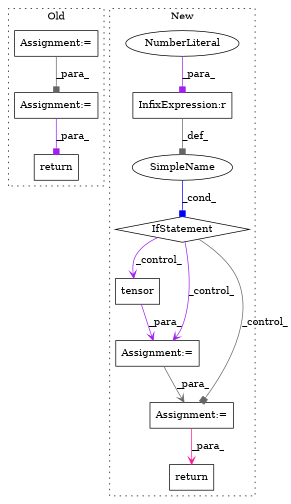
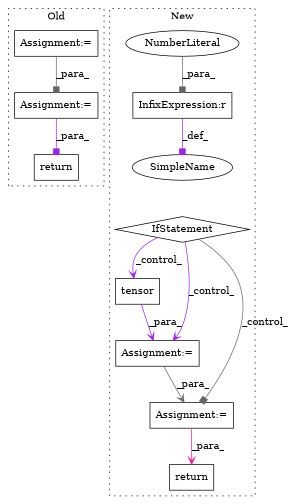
edge "NumberLiteral" -> "InfixExpression:r": color purple -> gray40
edge "InfixExpression:r" -> "SimpleName": color gray40 -> purple
edge "SimpleName" -> "IfStatement": removed, label "_cond_"
